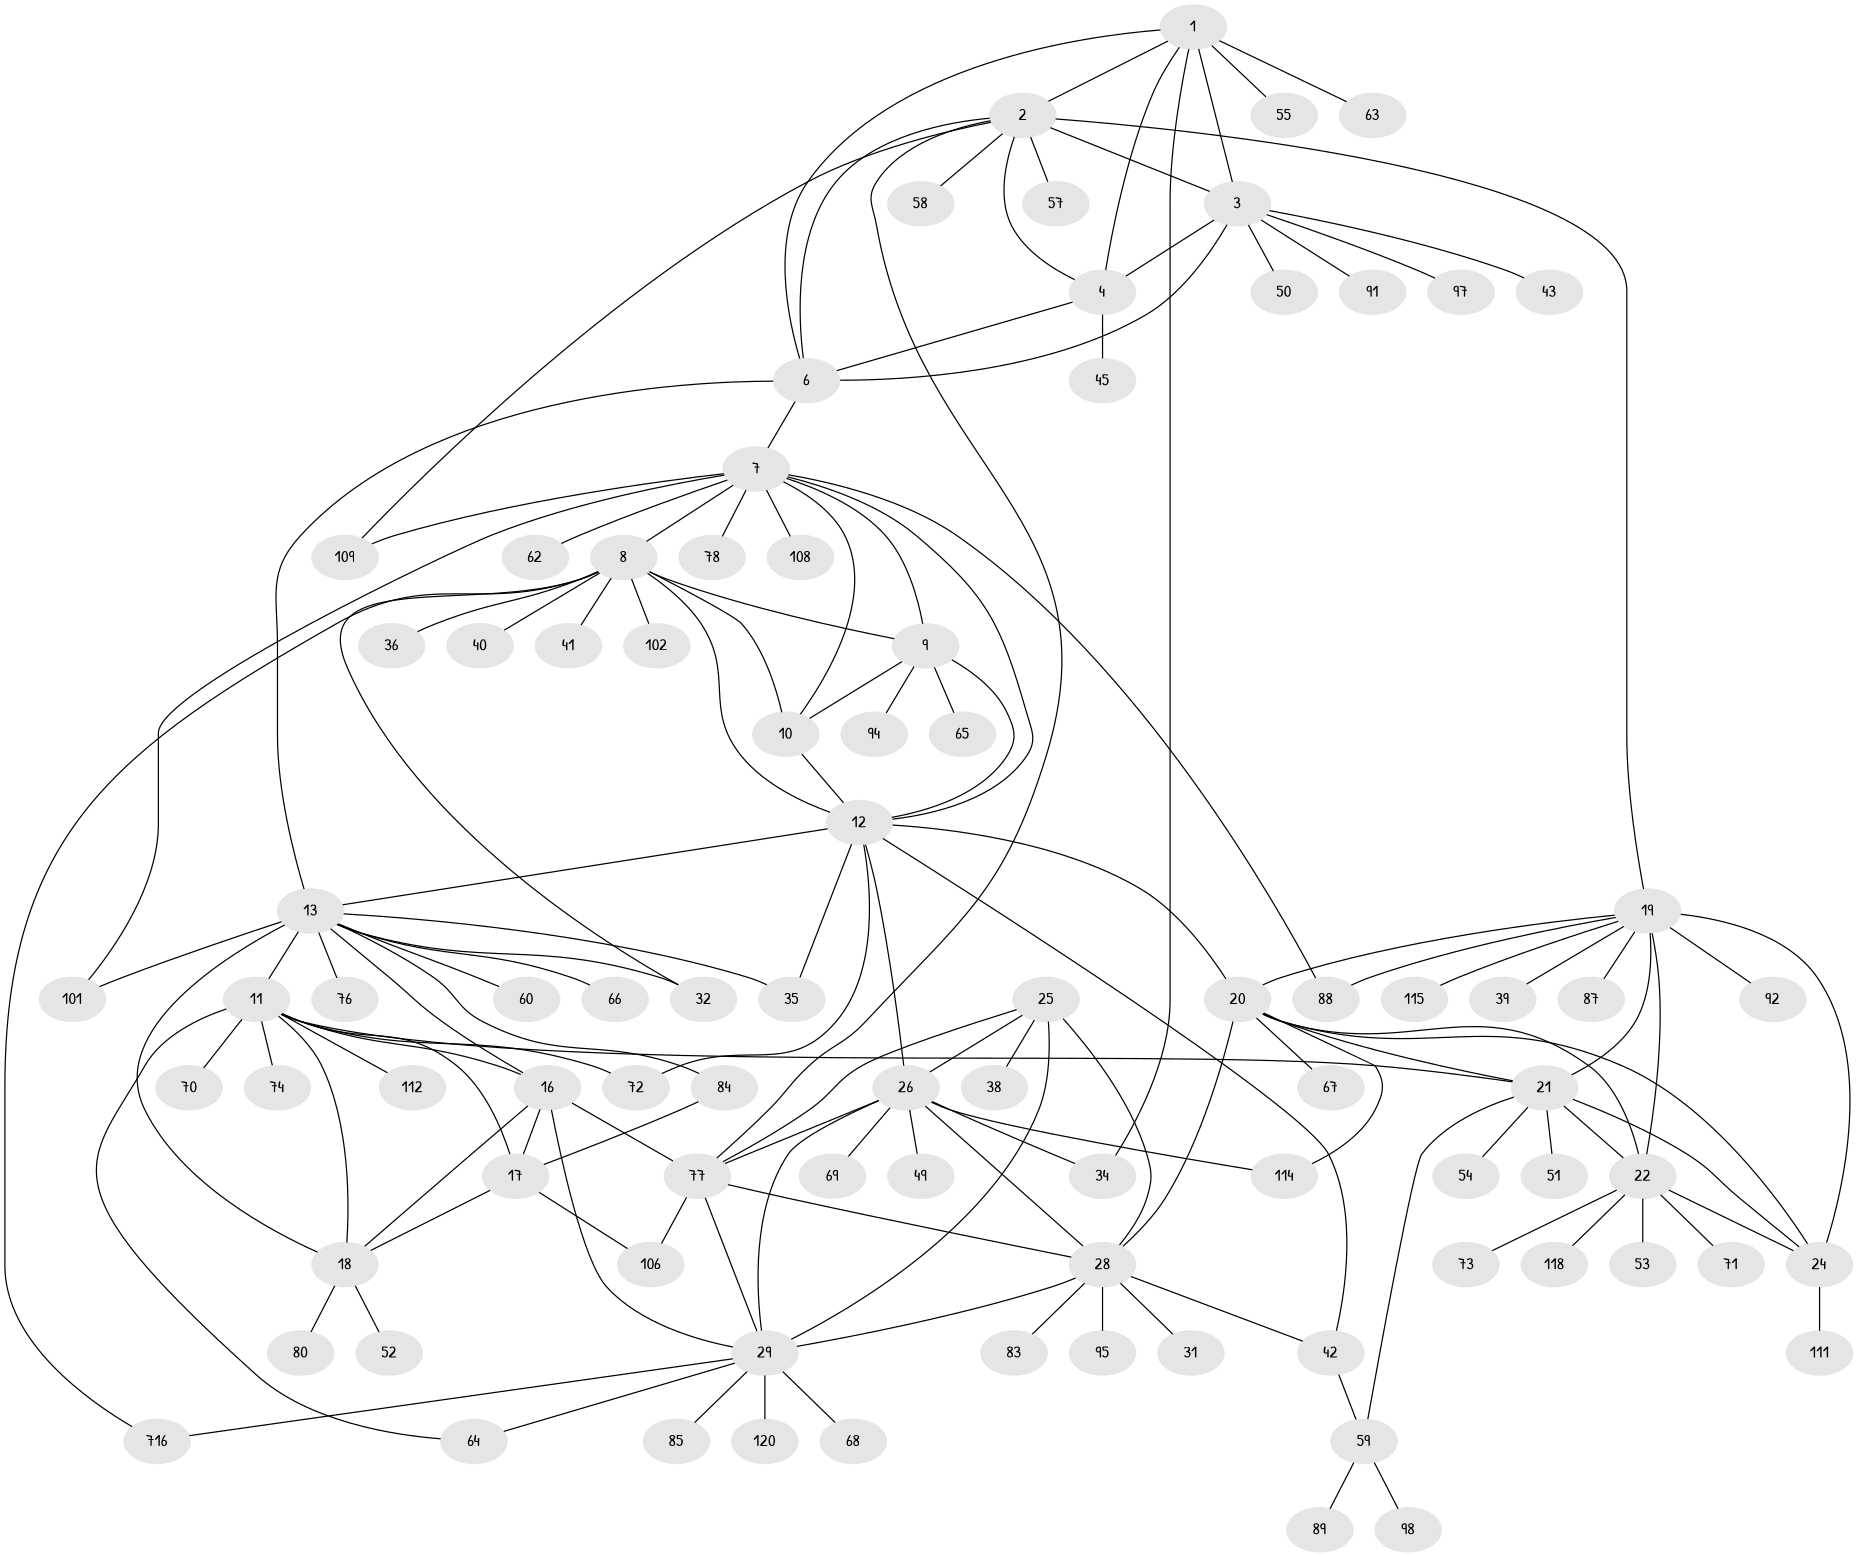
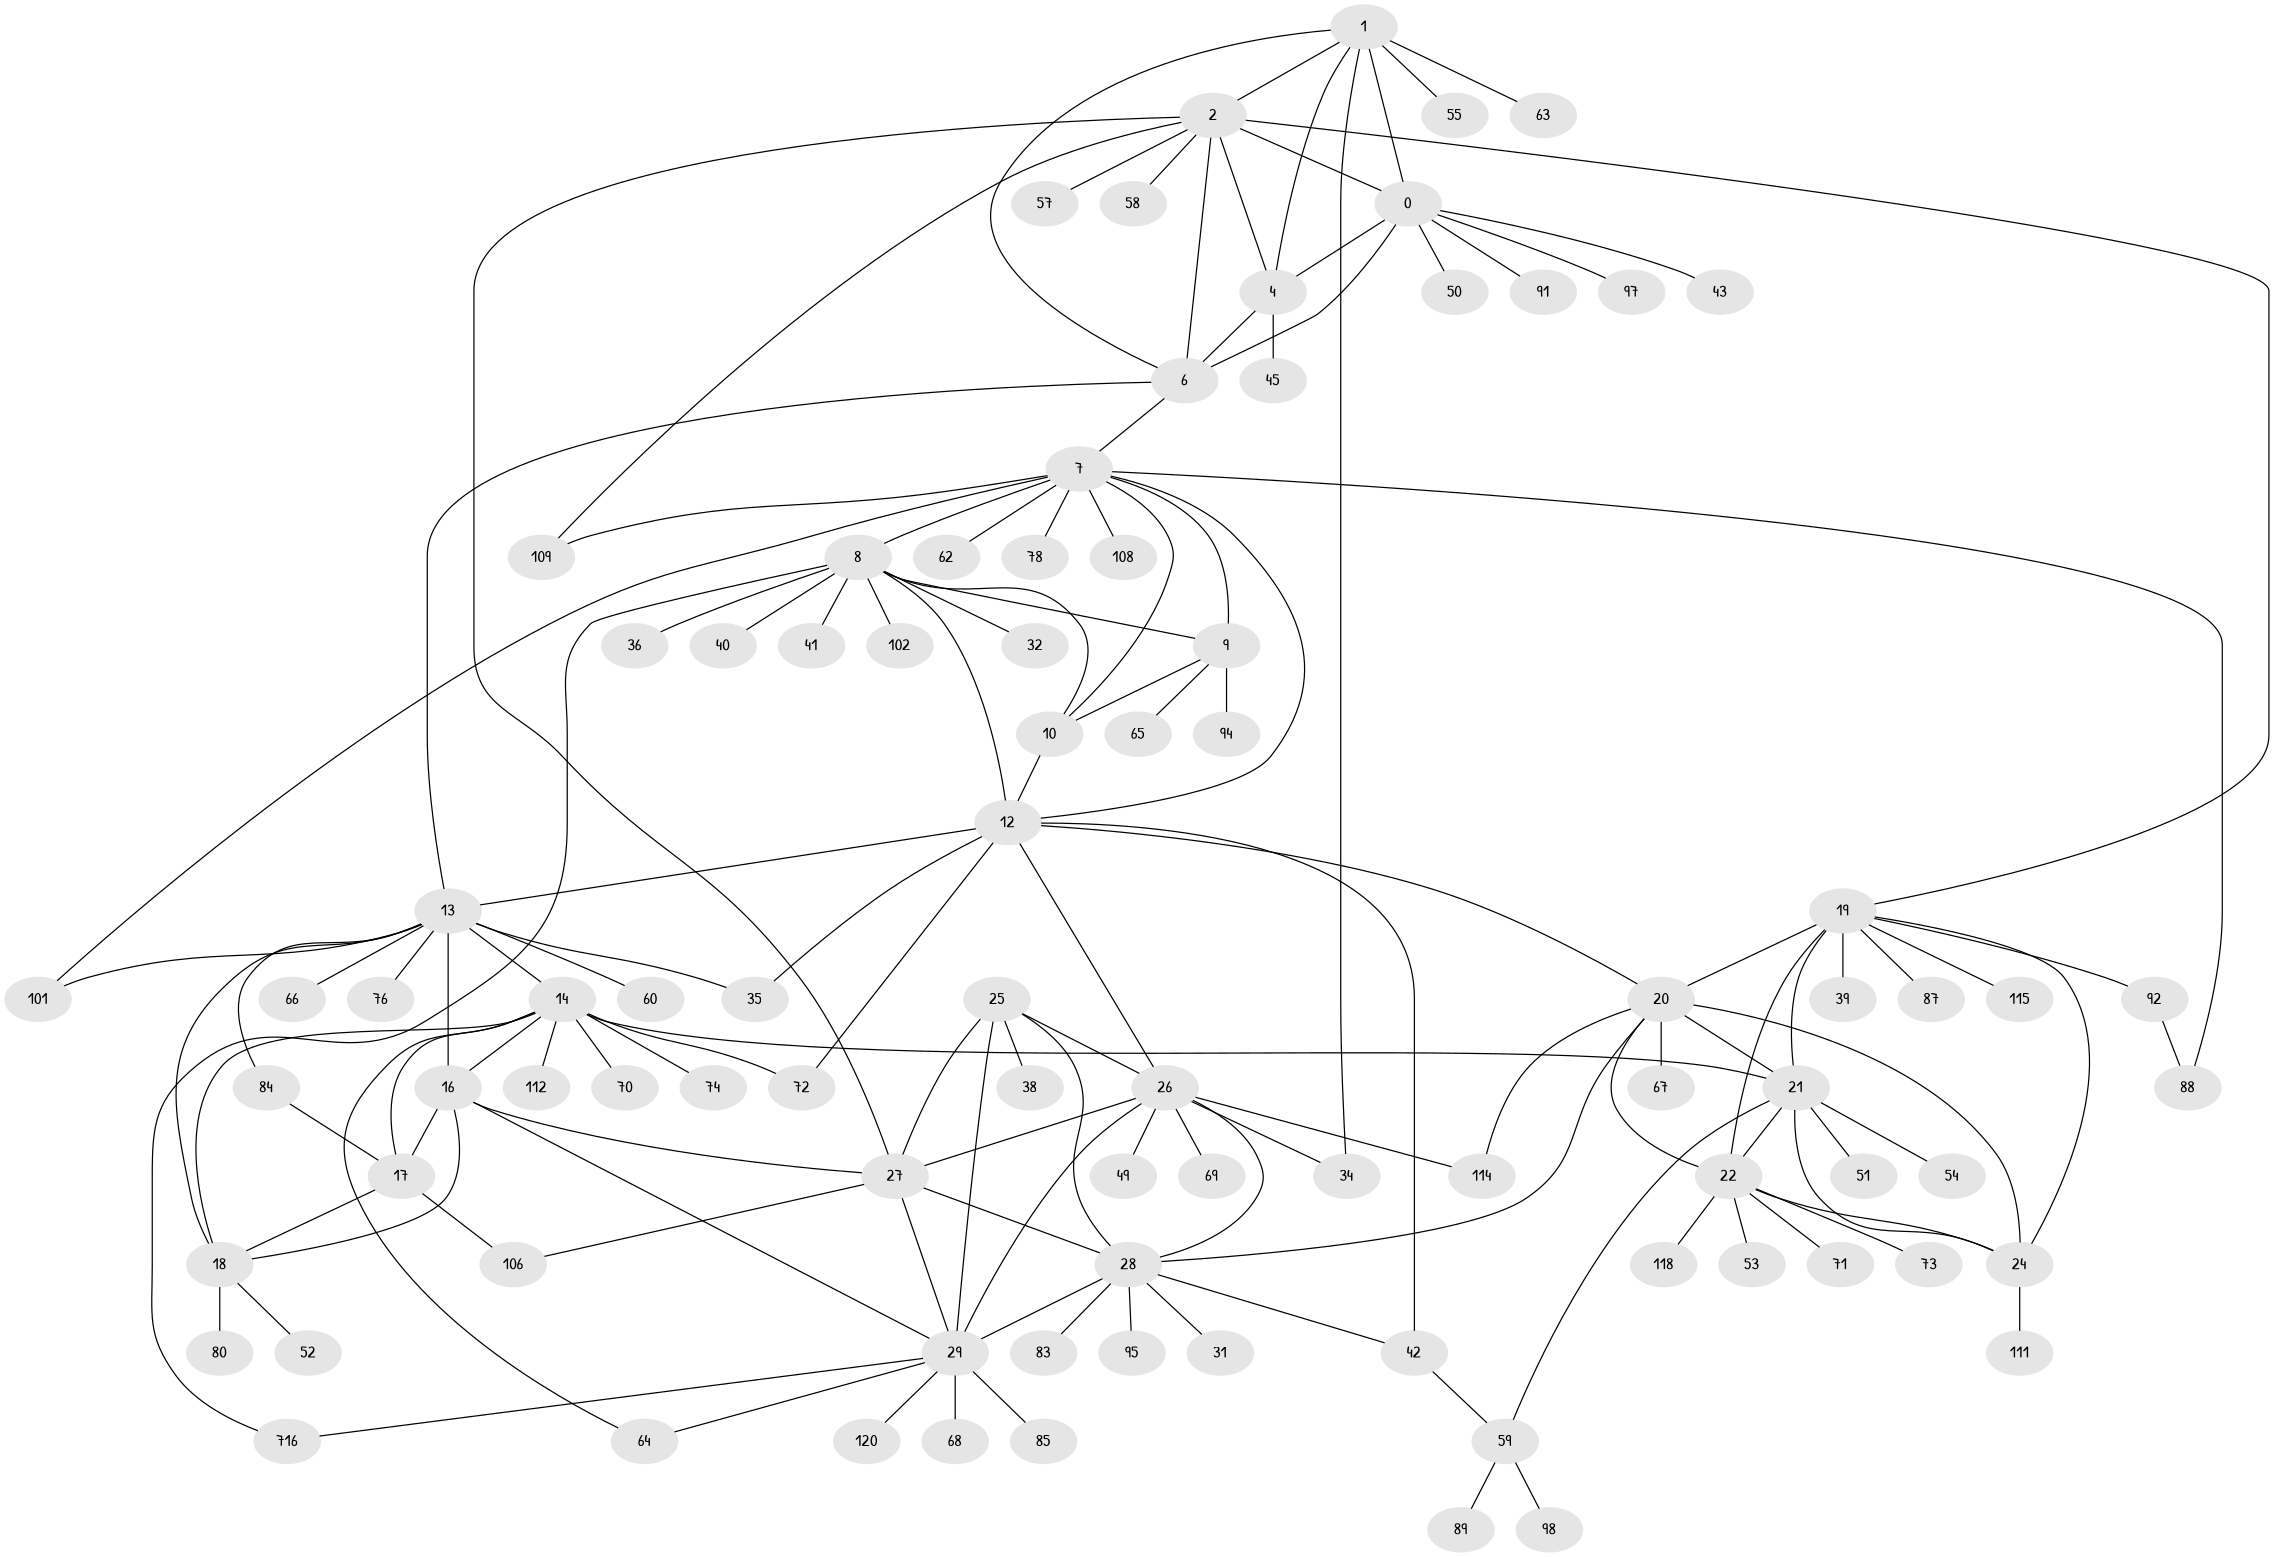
node "3": label "3" -> "0"
edge "9" -- "12": removed
edge "19" -- "88": now "92" -- "88"
edge "13" -- "32": removed
node "11": label "11" -> "14"
node "77": label "77" -> "27"
